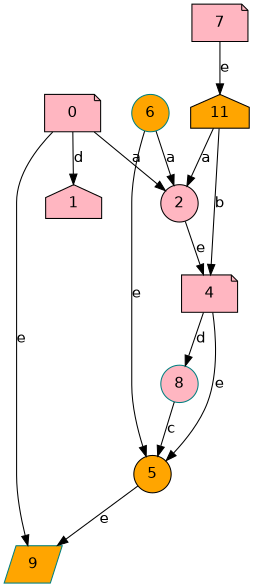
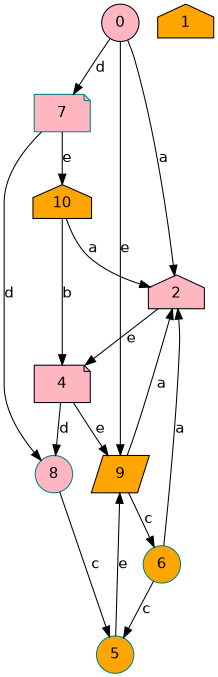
node "7": color black -> teal
node "0": shape note -> circle
node "11": label "11" -> "10"
edge "0" -> "1": now "0" -> "7"
node "1": fillcolor lightpink -> orange
node "2": shape circle -> house
edge "7" -> "8": added, label "d"
edge "6" -> "5": label "e" -> "c"
edge "9" -> "2": added, label "a"
edge "4" -> "5": now "4" -> "9"
node "5": color black -> teal
edge "9" -> "6": added, label "c"
node "9": color teal -> black
